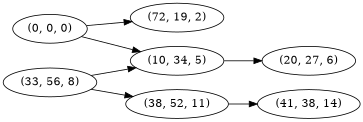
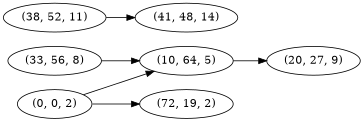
node "(0, 0, 0)": label "(0, 0, 0)" -> "(0, 0, 2)"
node "(10, 34, 5)": label "(10, 34, 5)" -> "(10, 64, 5)"
node "(20, 27, 6)": label "(20, 27, 6)" -> "(20, 27, 9)"
edge "(33, 56, 8)" -> "(38, 52, 11)": removed
node "(41, 38, 14)": label "(41, 38, 14)" -> "(41, 48, 14)"
